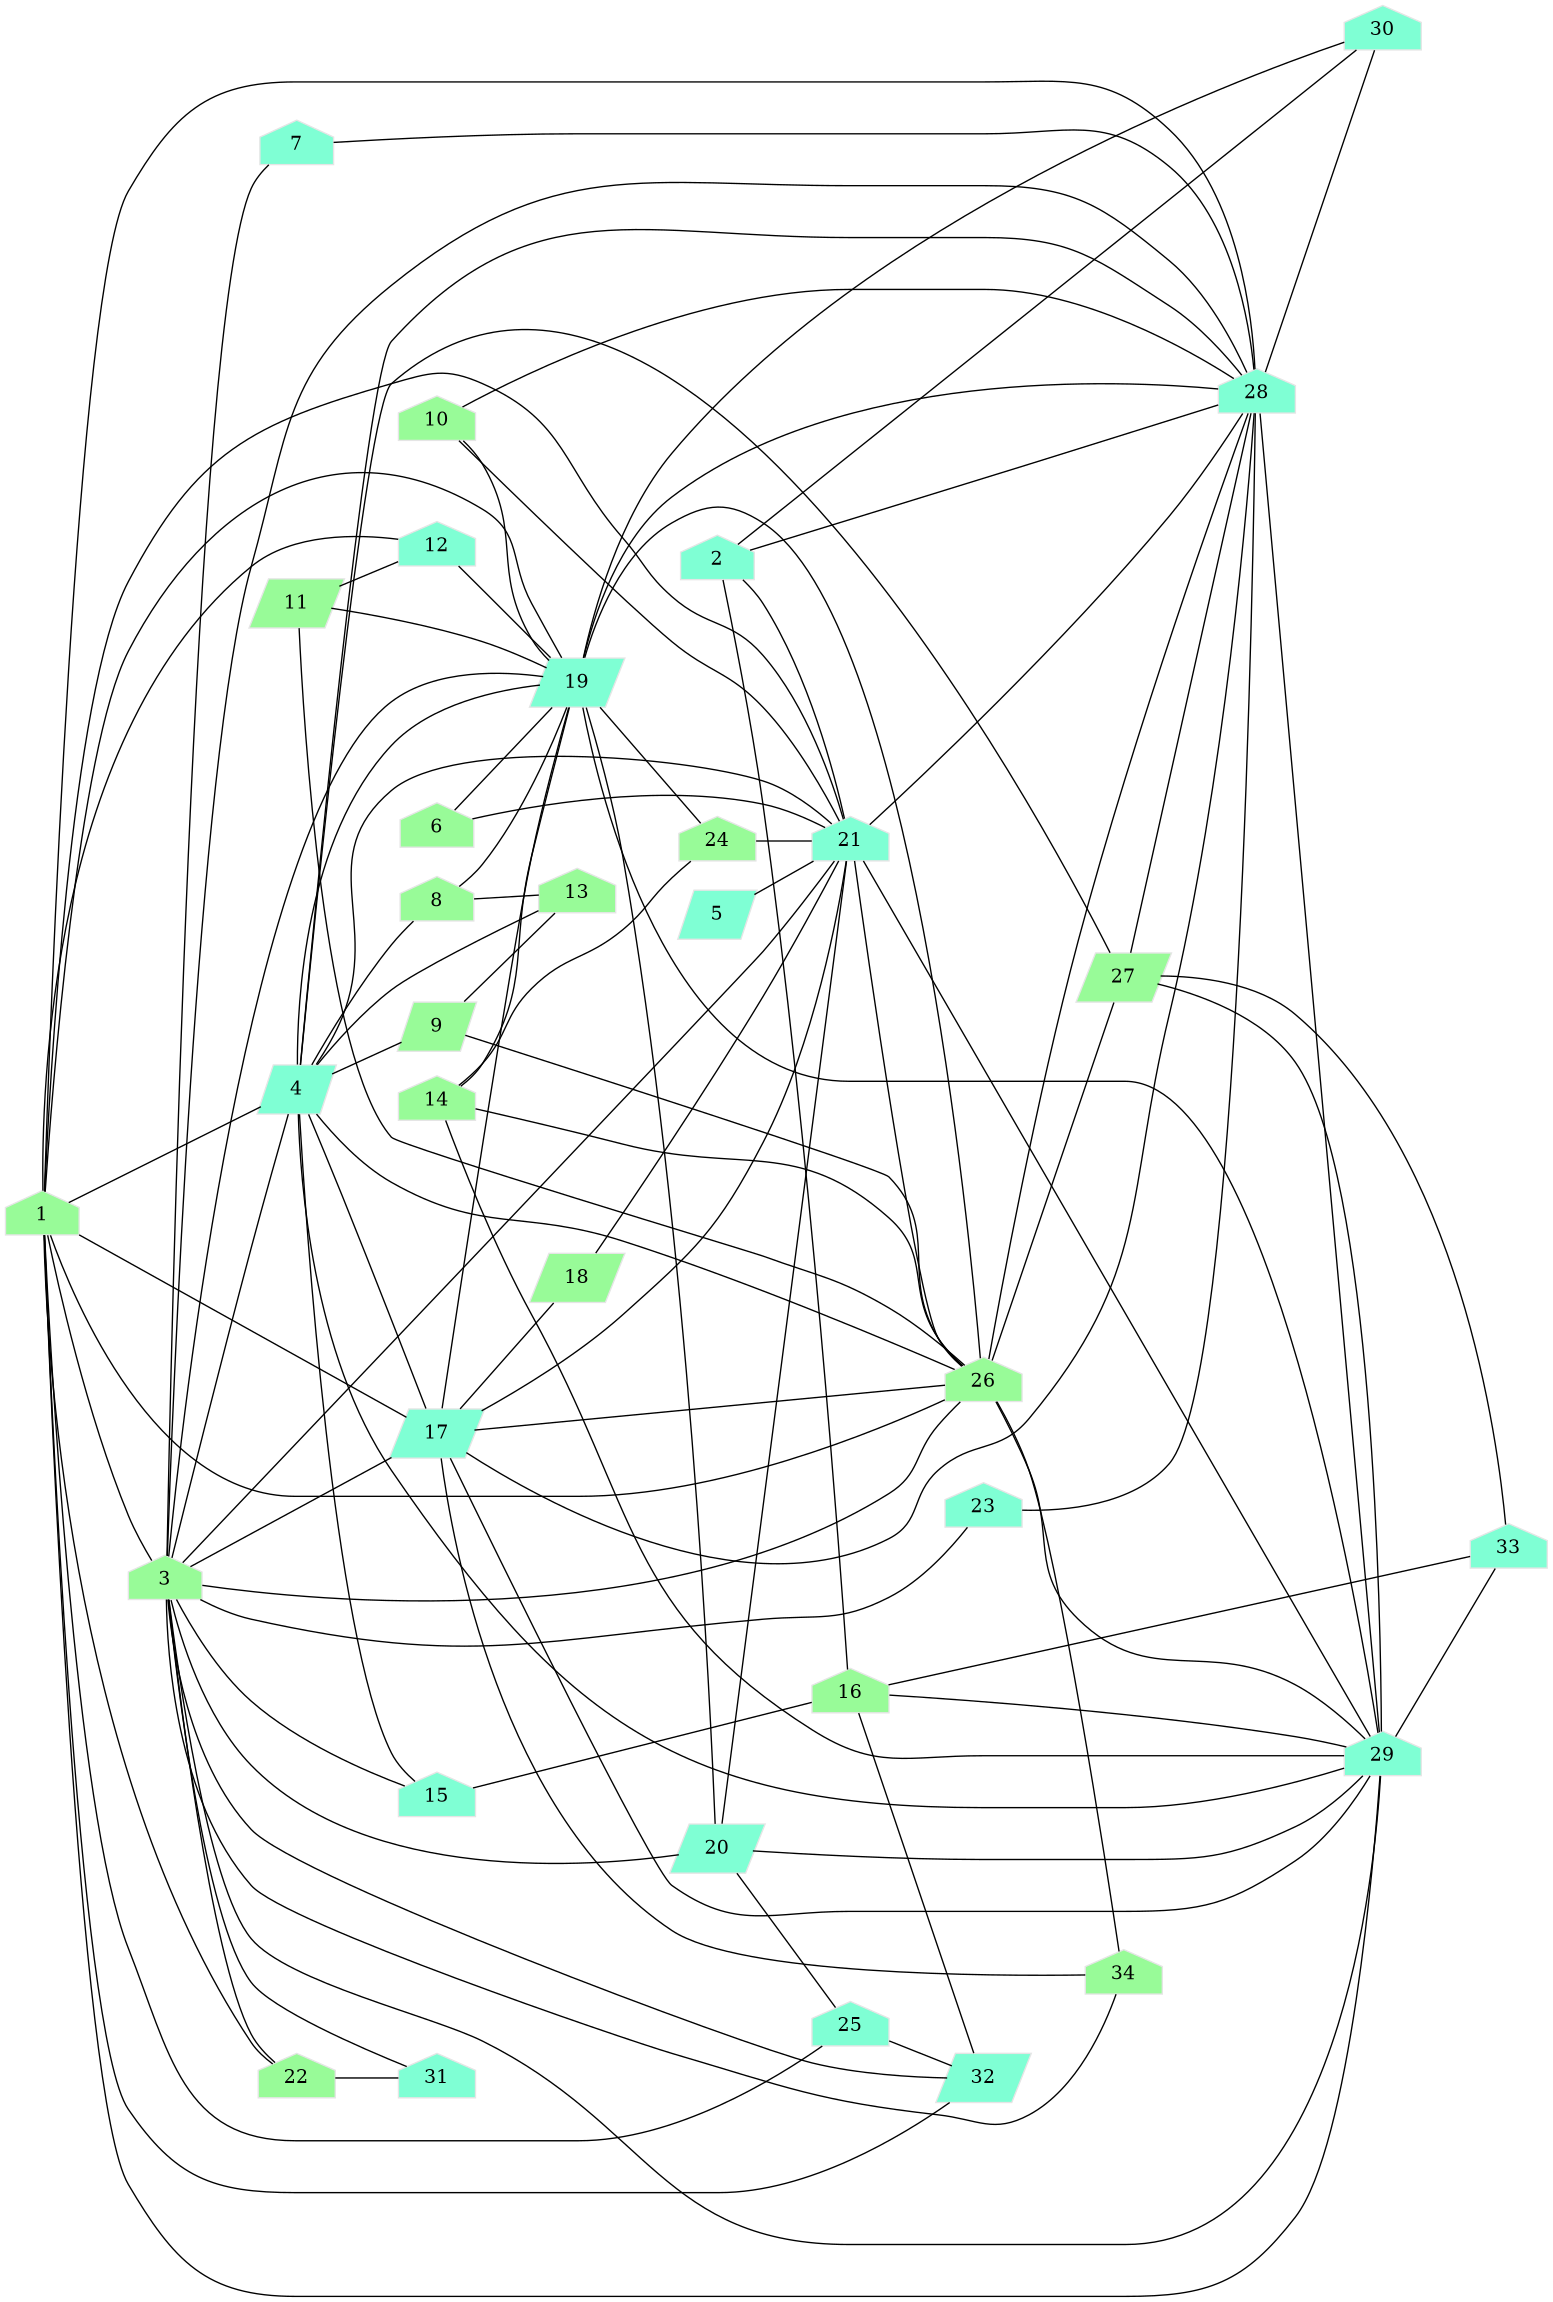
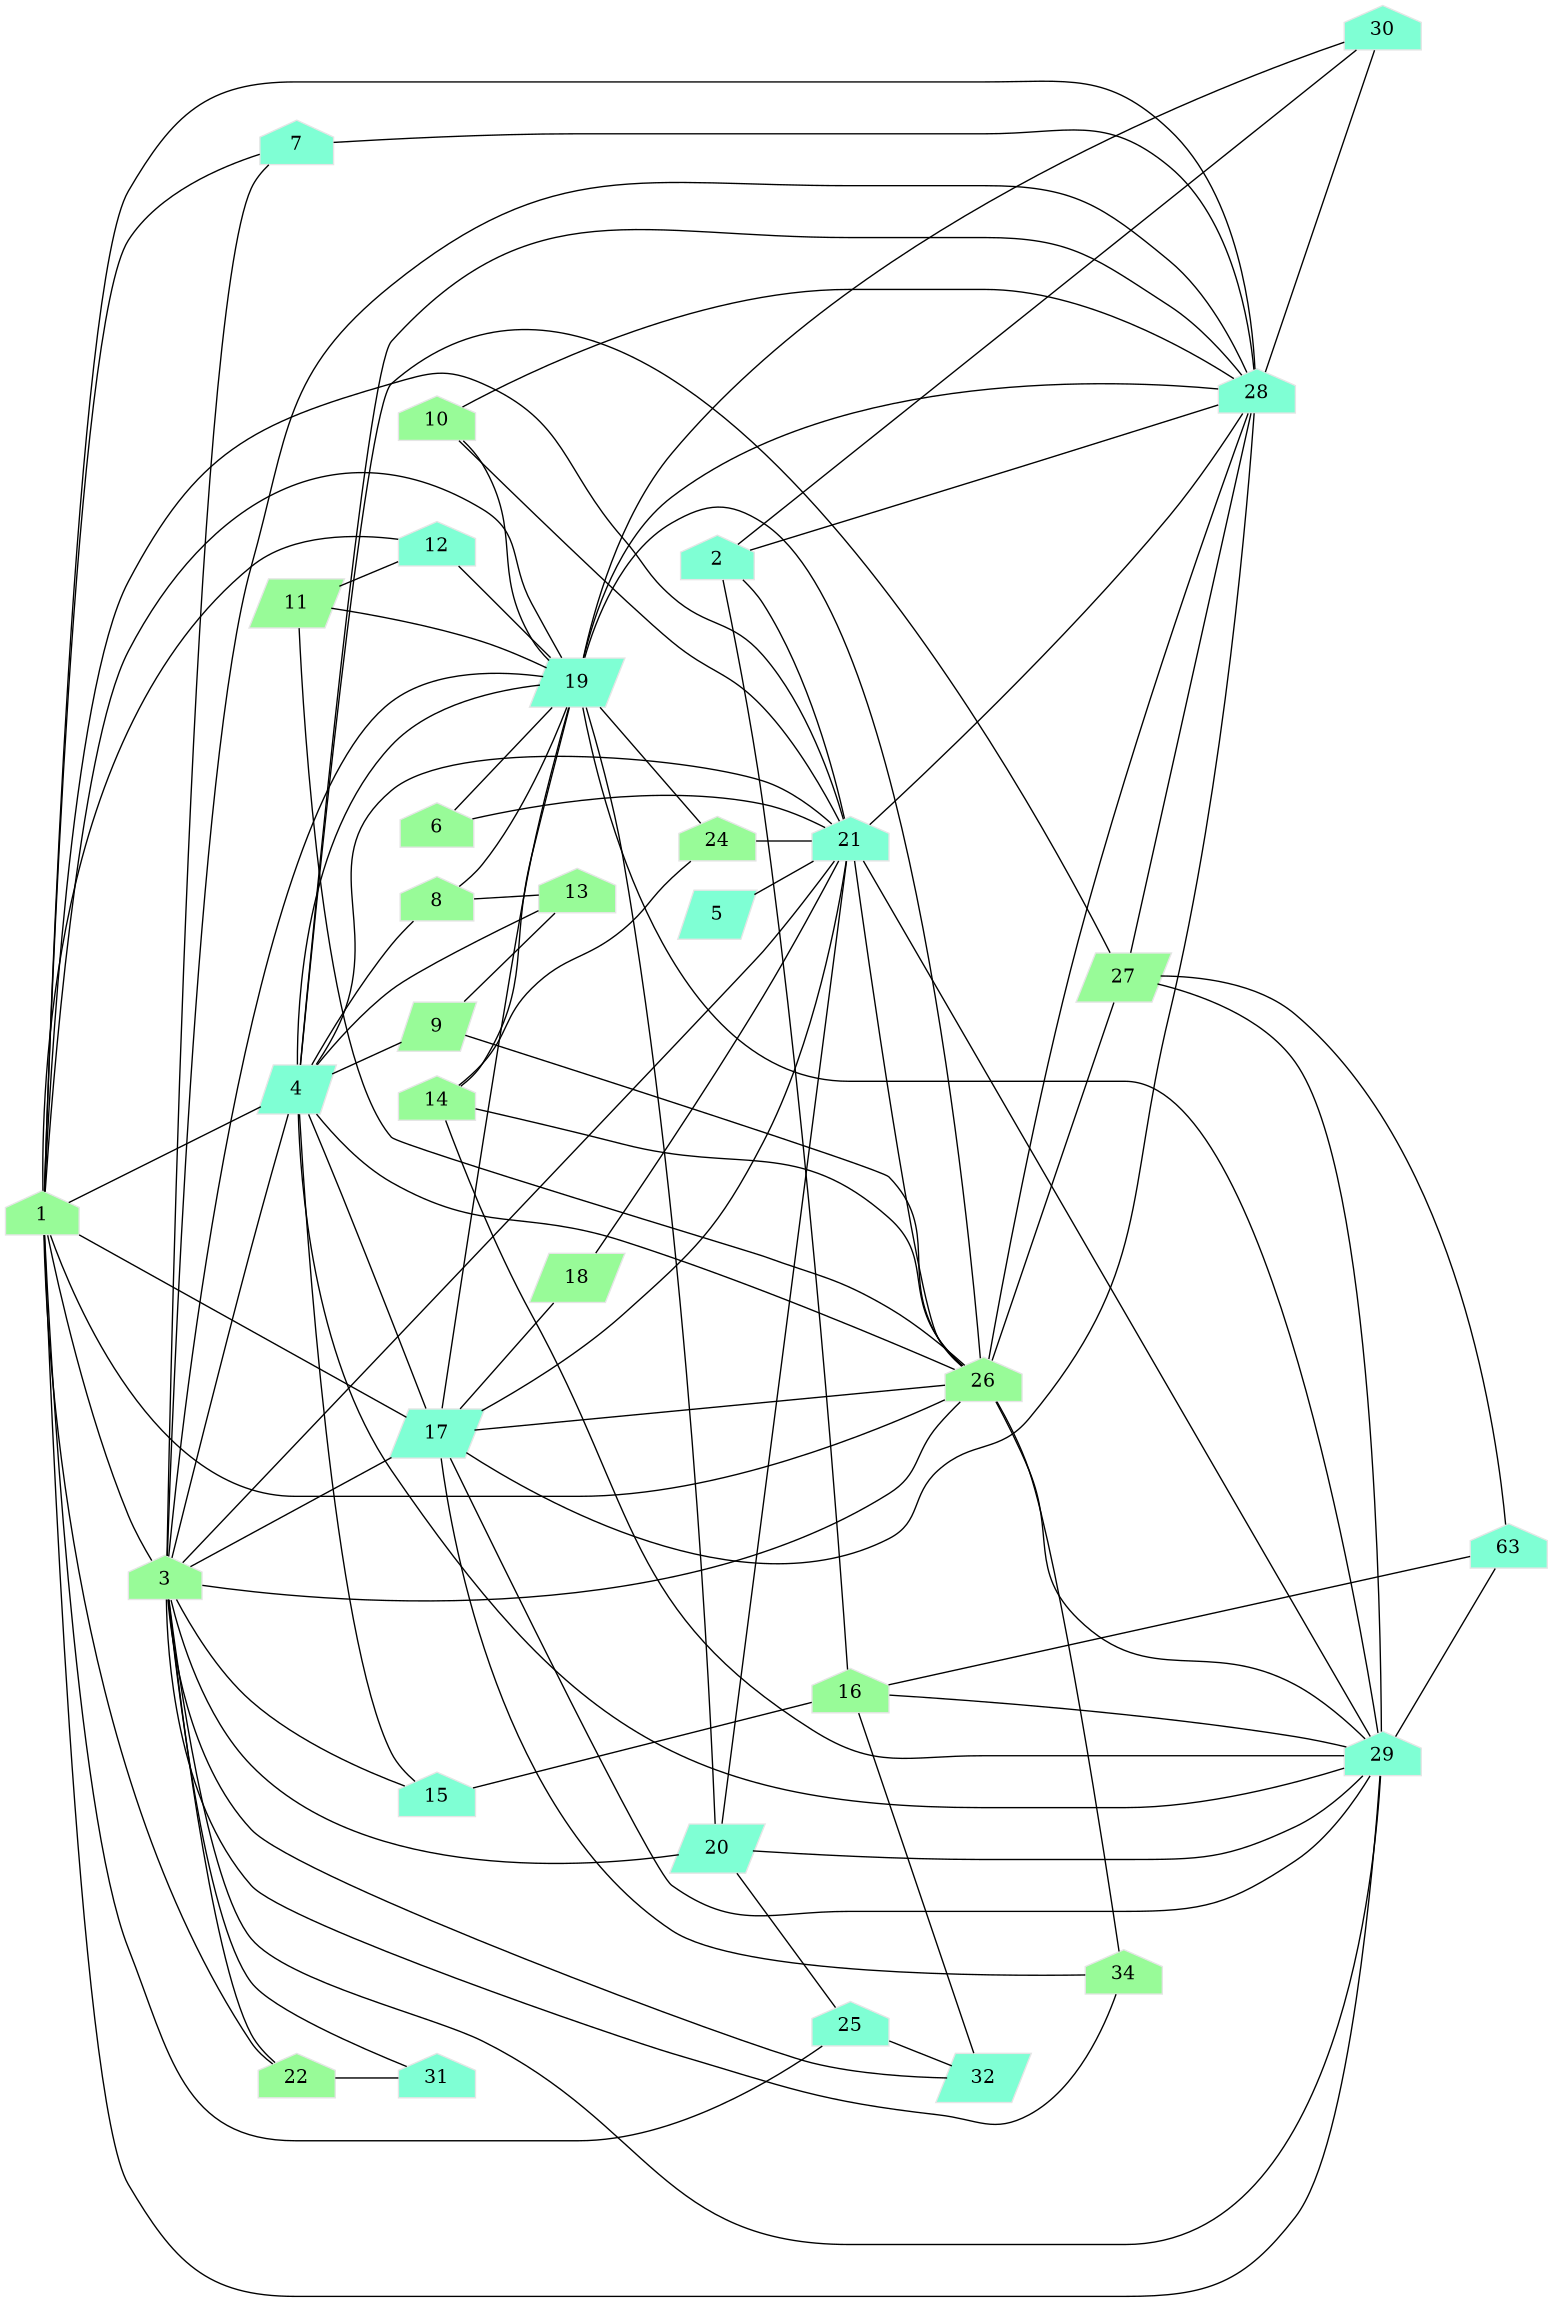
edge "28" -- "29": removed
node "23": removed
node "33": label "33" -> "63"
edge "1" -- "32": now "1" -- "7"
